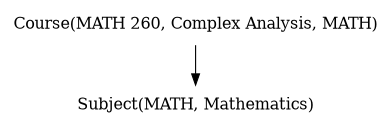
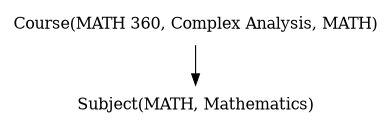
node "Course(MATH 260, Complex Analysis, MATH)": label "Course(MATH 260, Complex Analysis, MATH)" -> "Course(MATH 360, Complex Analysis, MATH)"
